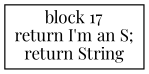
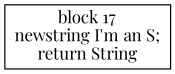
node "block 17 return I'm an S; return String": label "block 17 return I'm an S; return String" -> "block 17 newstring I'm an S; return String"
